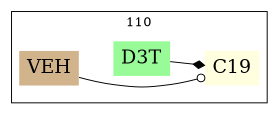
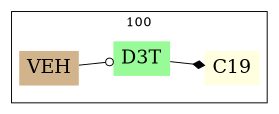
cluster "110": label "110" -> "100"
edge "VEH" -> "C19": now "VEH" -> "D3T"
